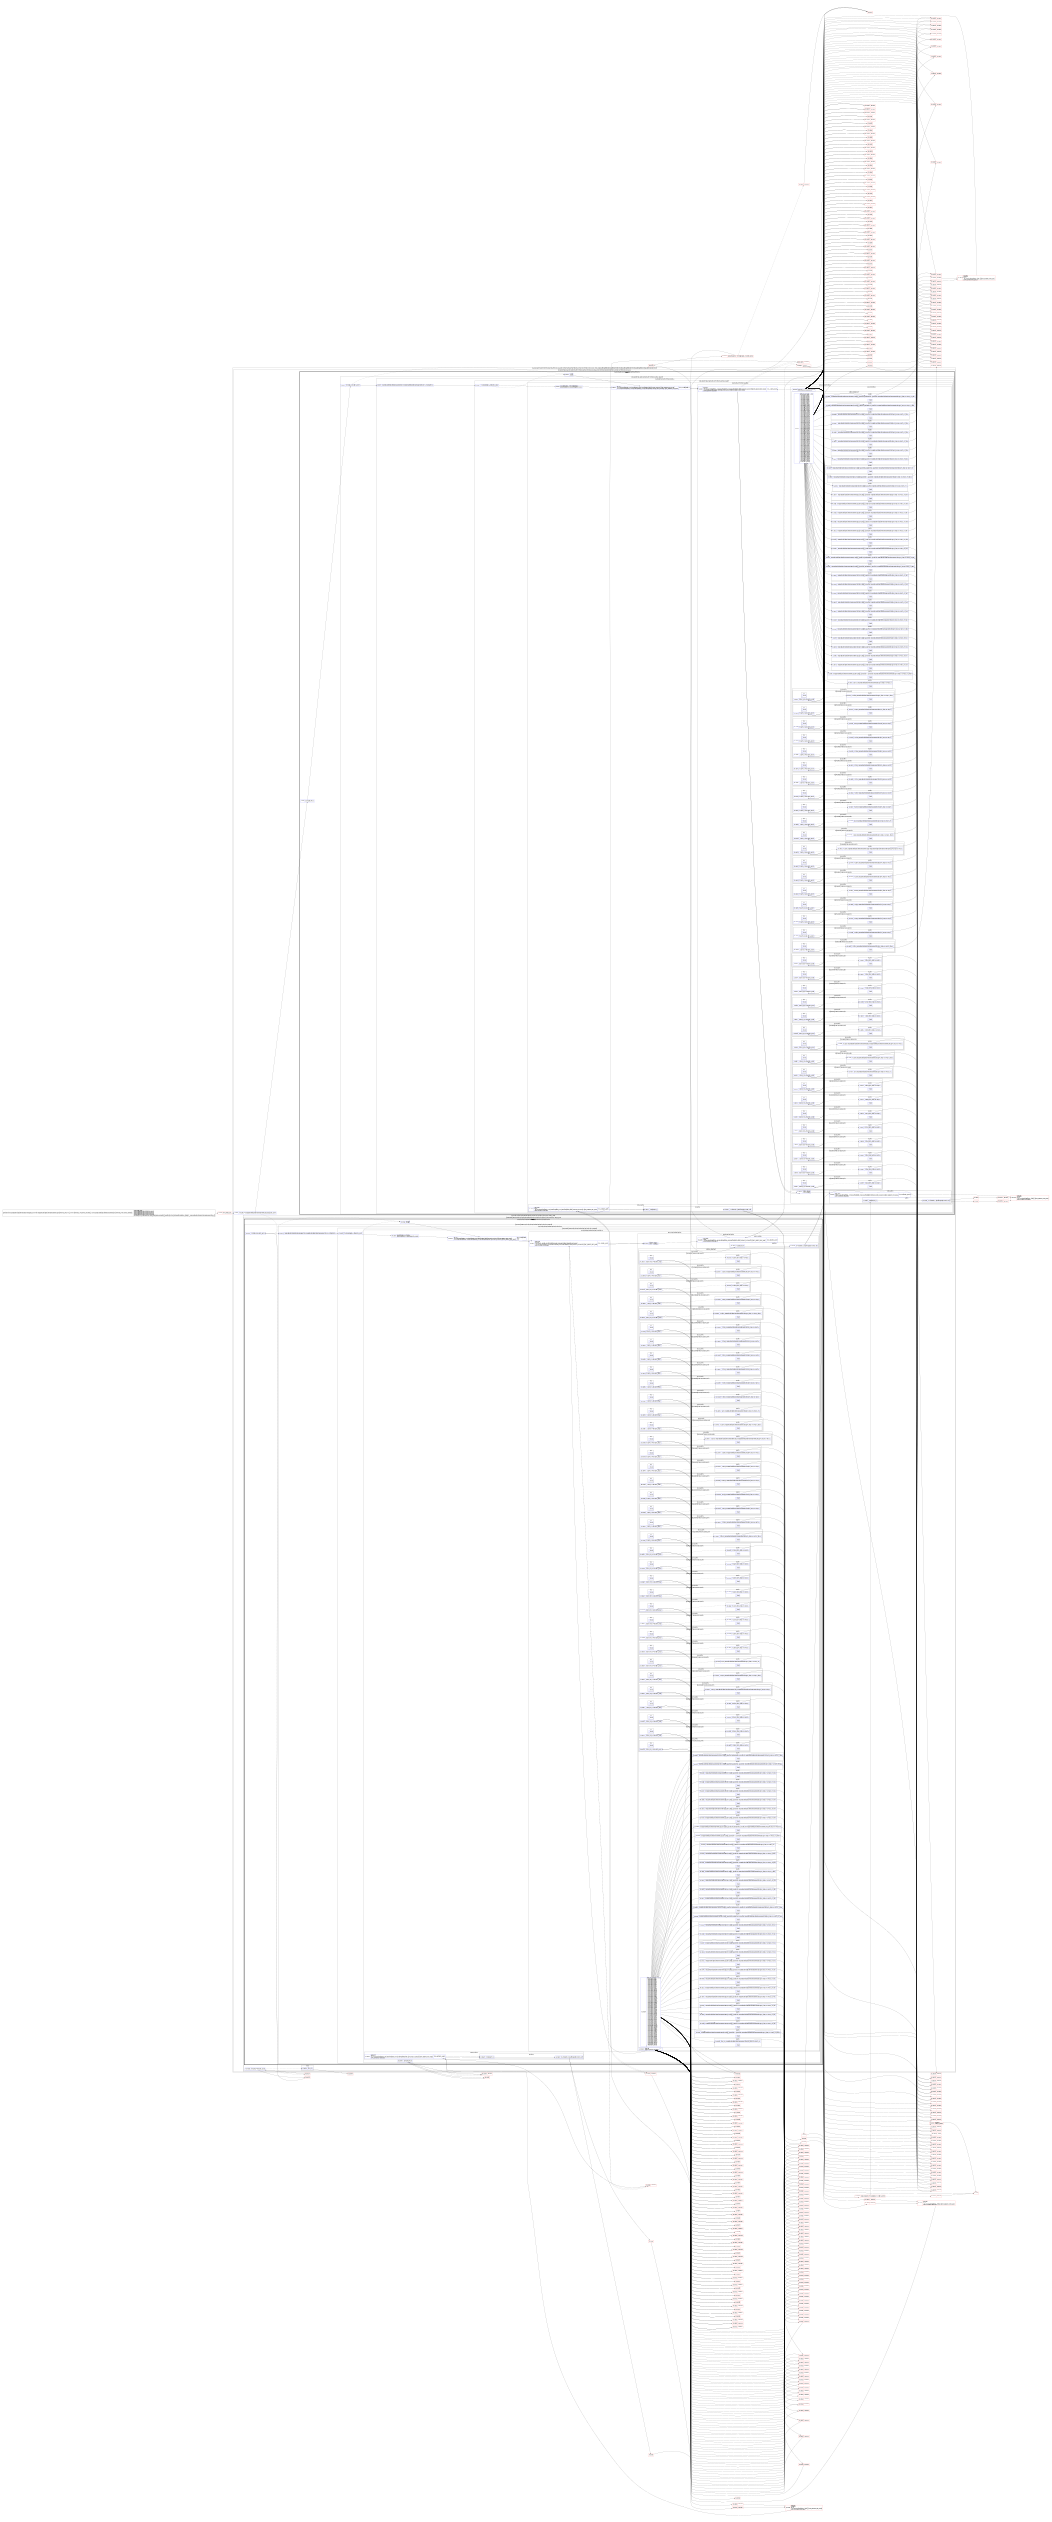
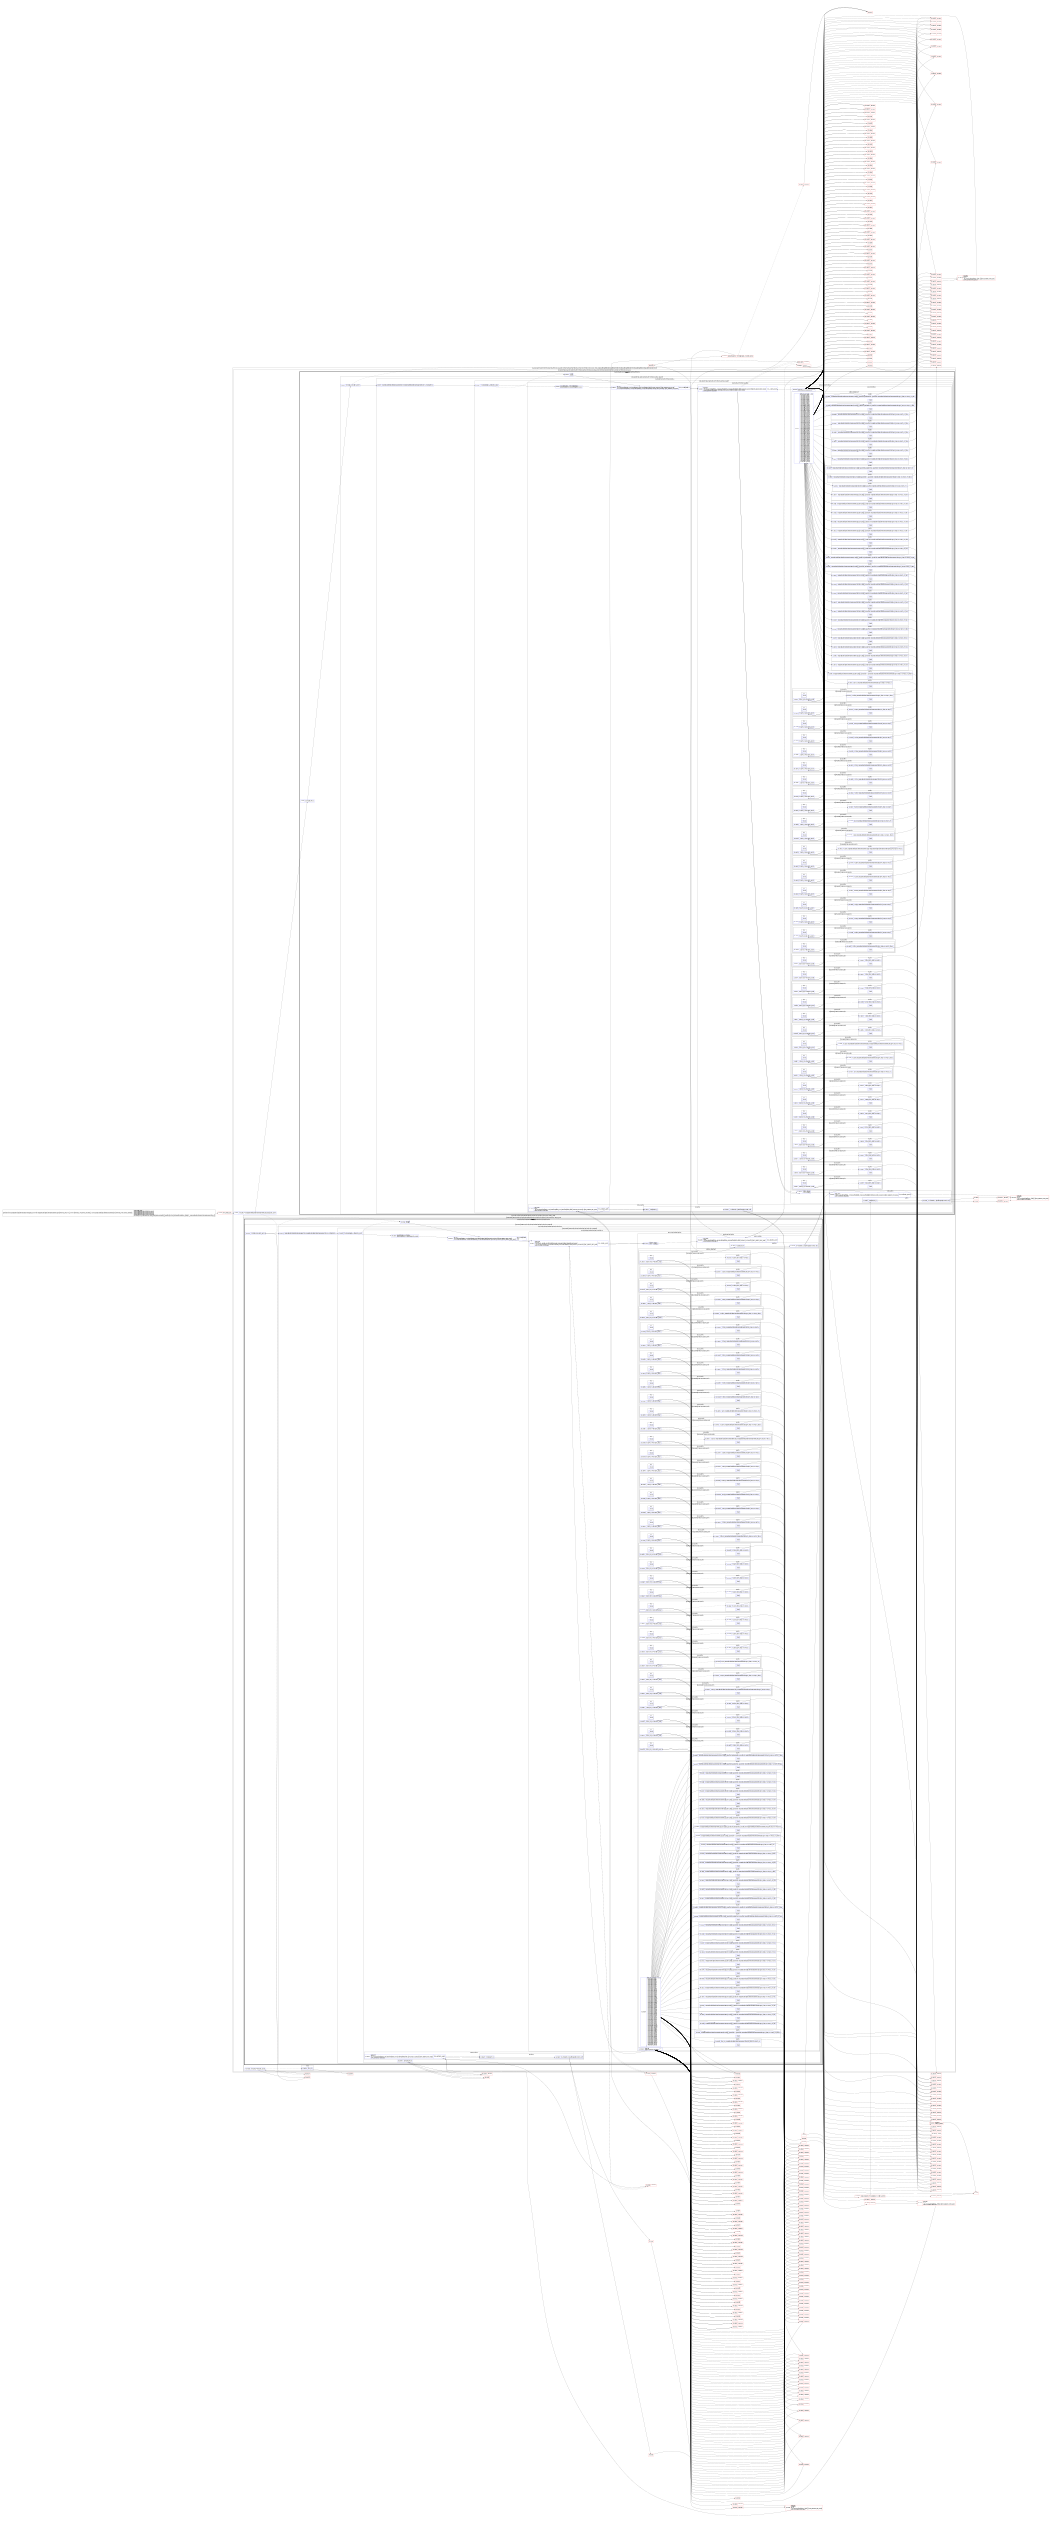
node "530: 0x0a25": removed
